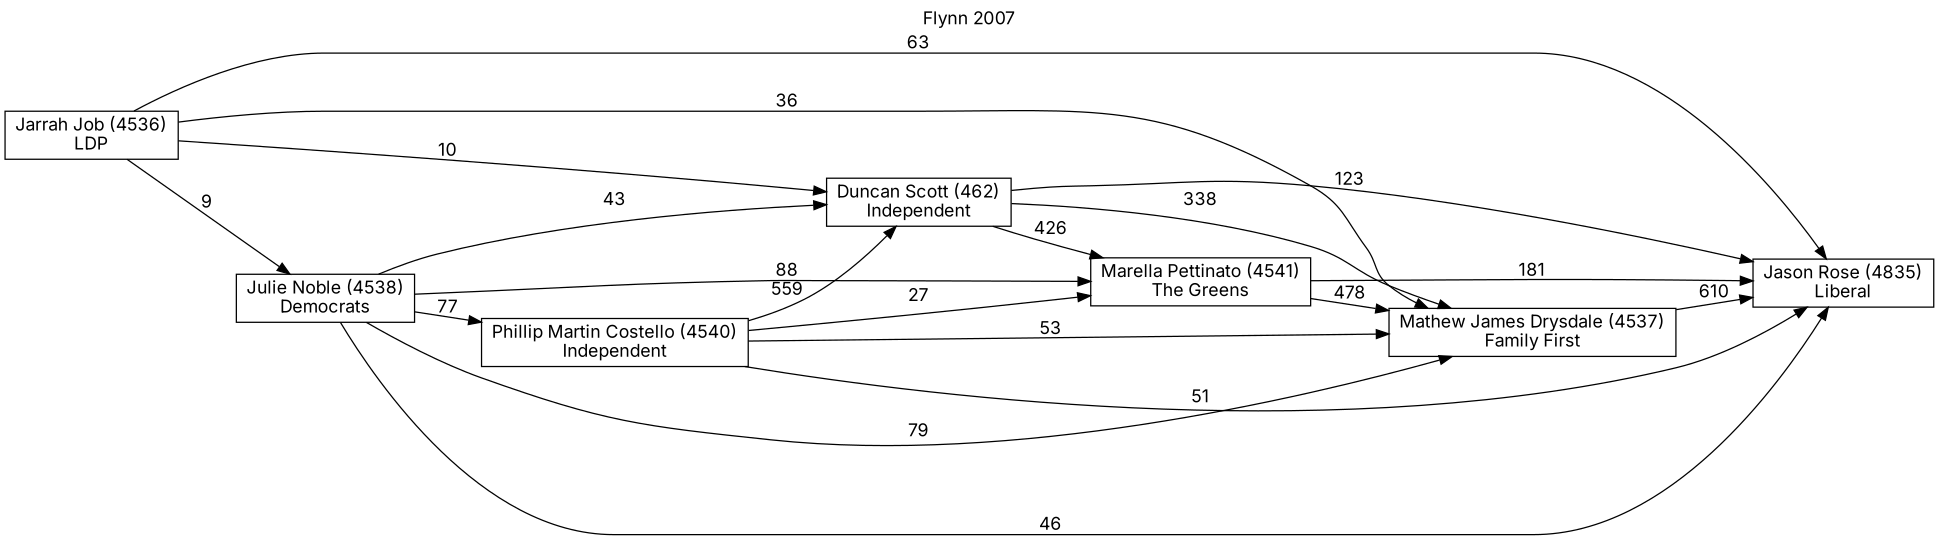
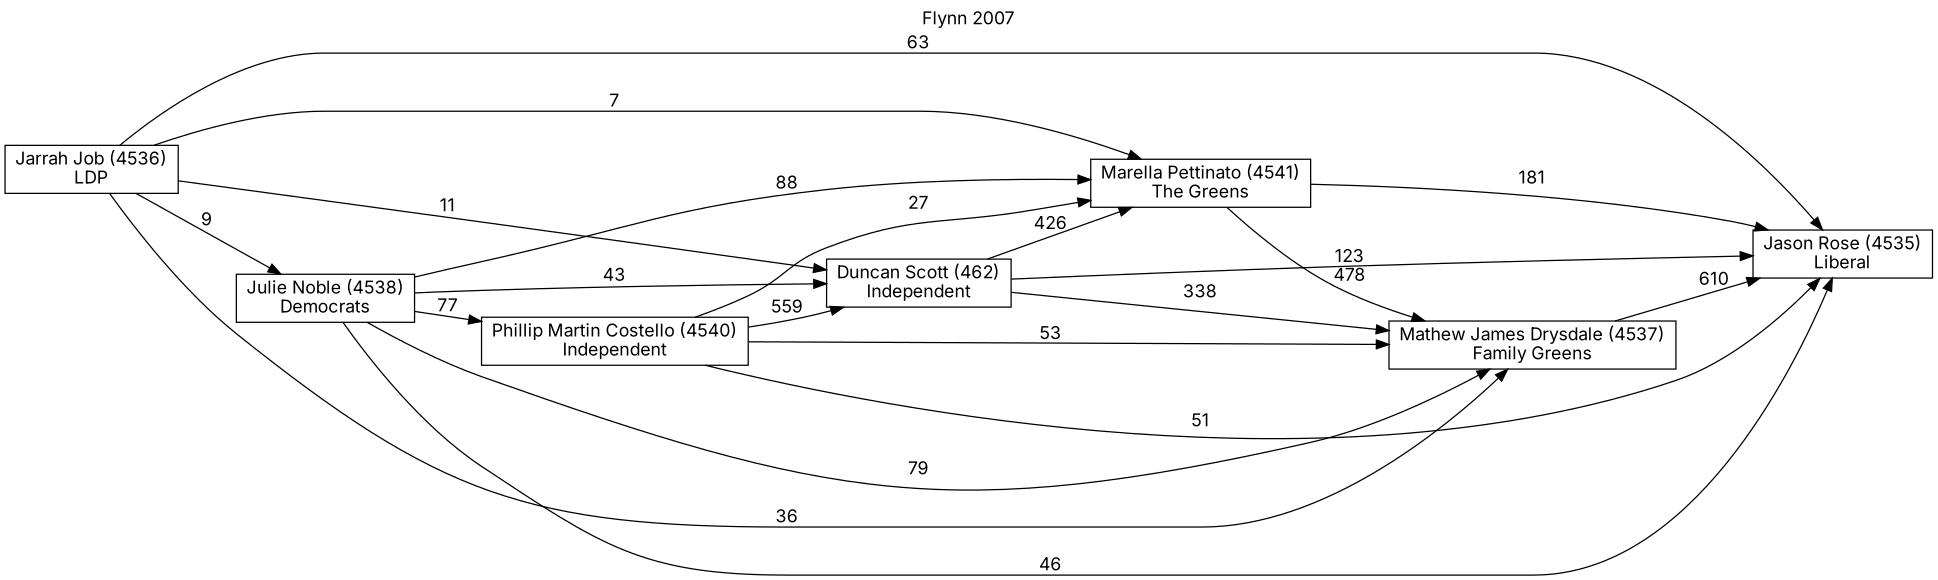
edge "Jarrah Job (4536) LDP" -> "Marella Pettinato (4541) The Greens": added, label "7"
edge "Jarrah Job (4536) LDP" -> "Duncan Scott (462) Independent": label "10" -> "11"
node "Jason Rose (4835) Liberal": label "Jason Rose (4835) Liberal" -> "Jason Rose (4535) Liberal"
node "Mathew James Drysdale (4537) Family First": label "Mathew James Drysdale (4537) Family First" -> "Mathew James Drysdale (4537) Family Greens"
